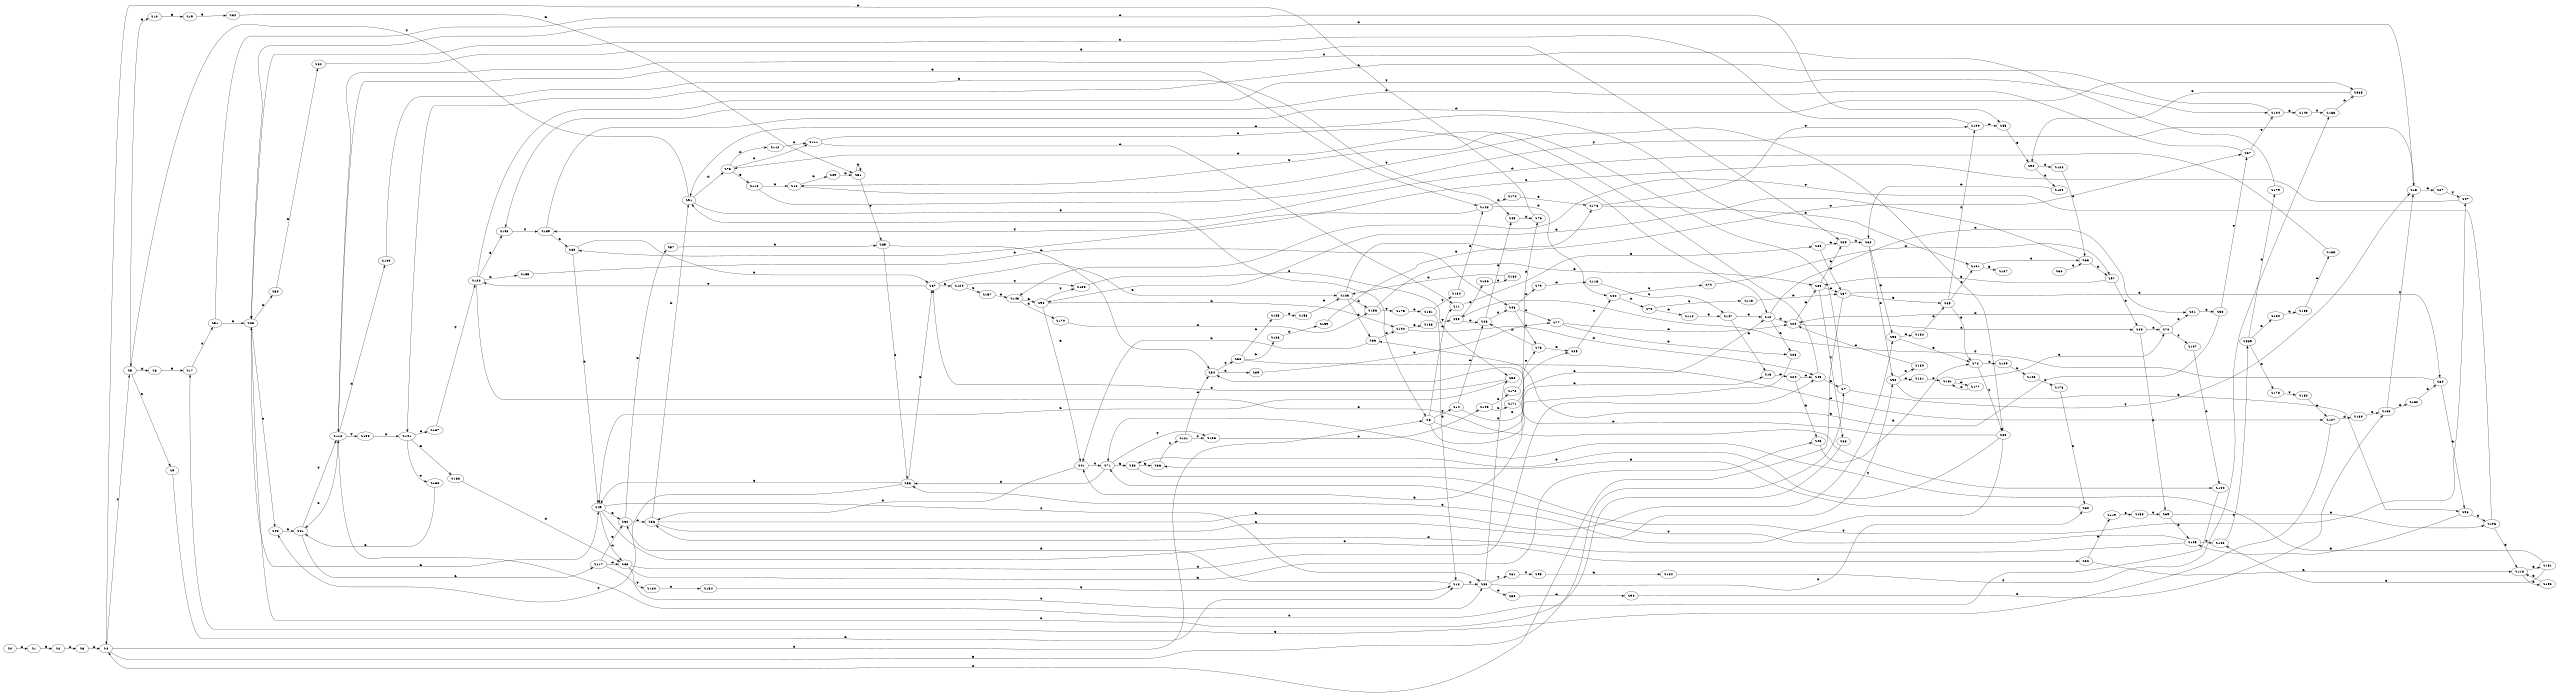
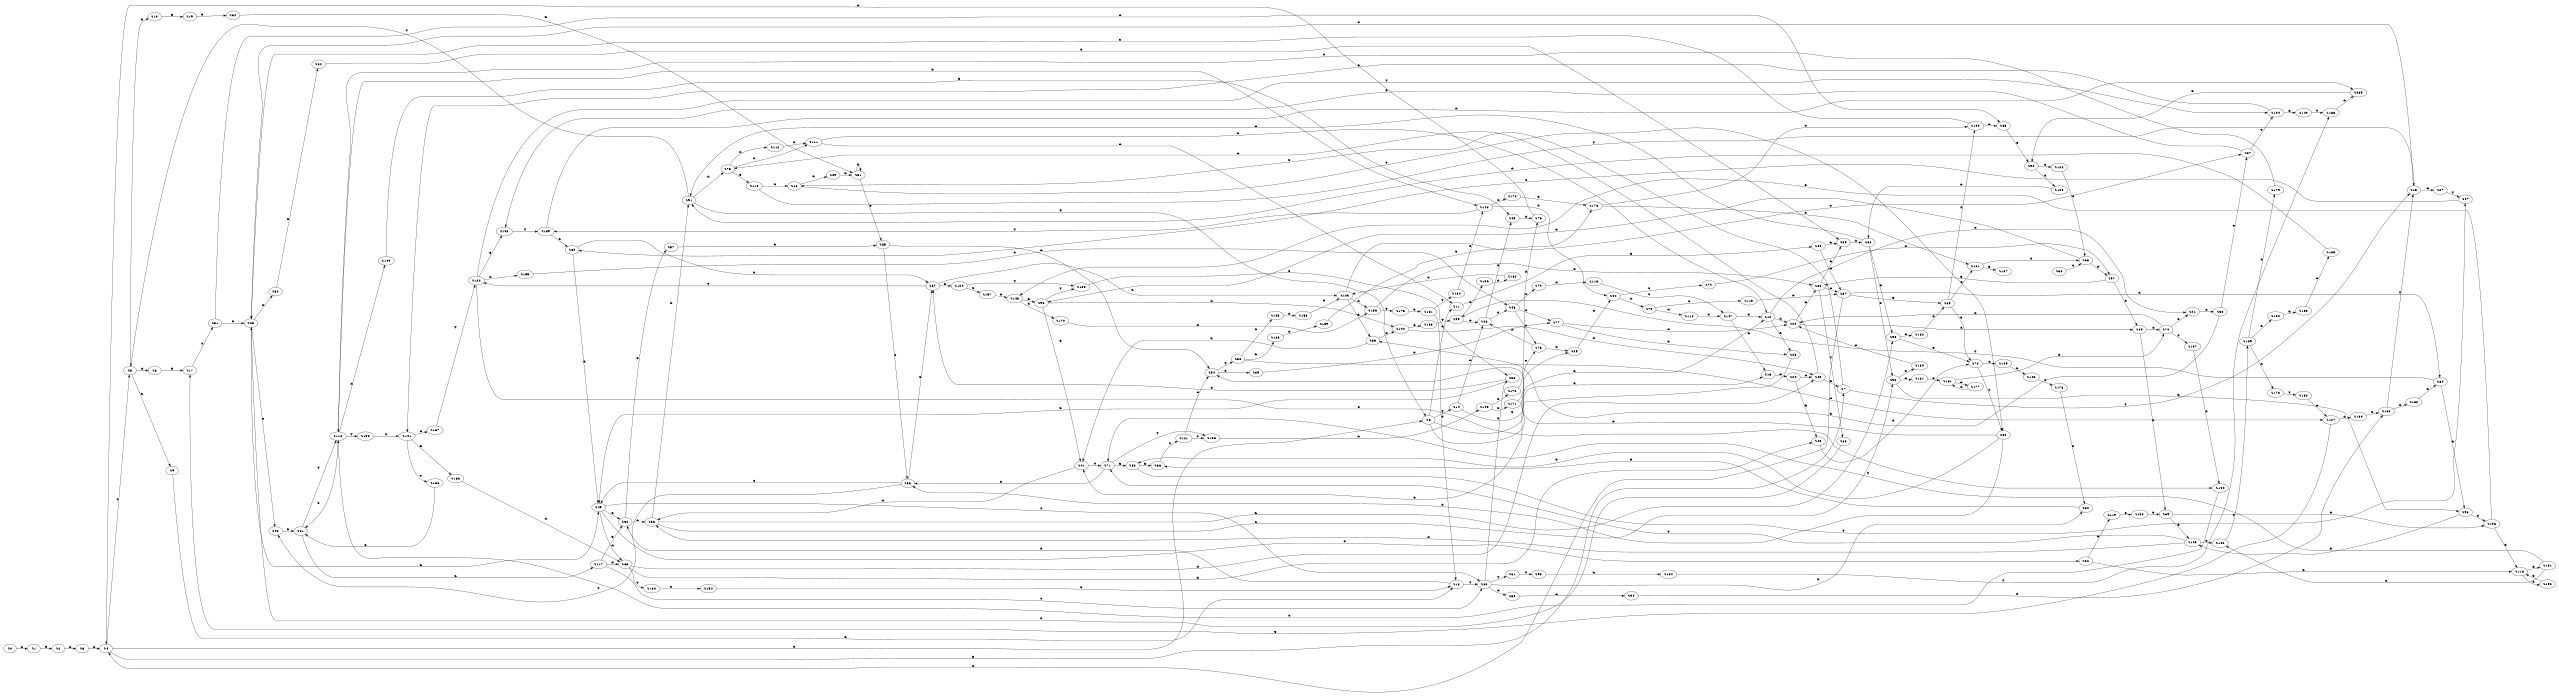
edge "S106" -> "S143": label "T" -> "C"
node "S569": label "S569" -> "S169"
